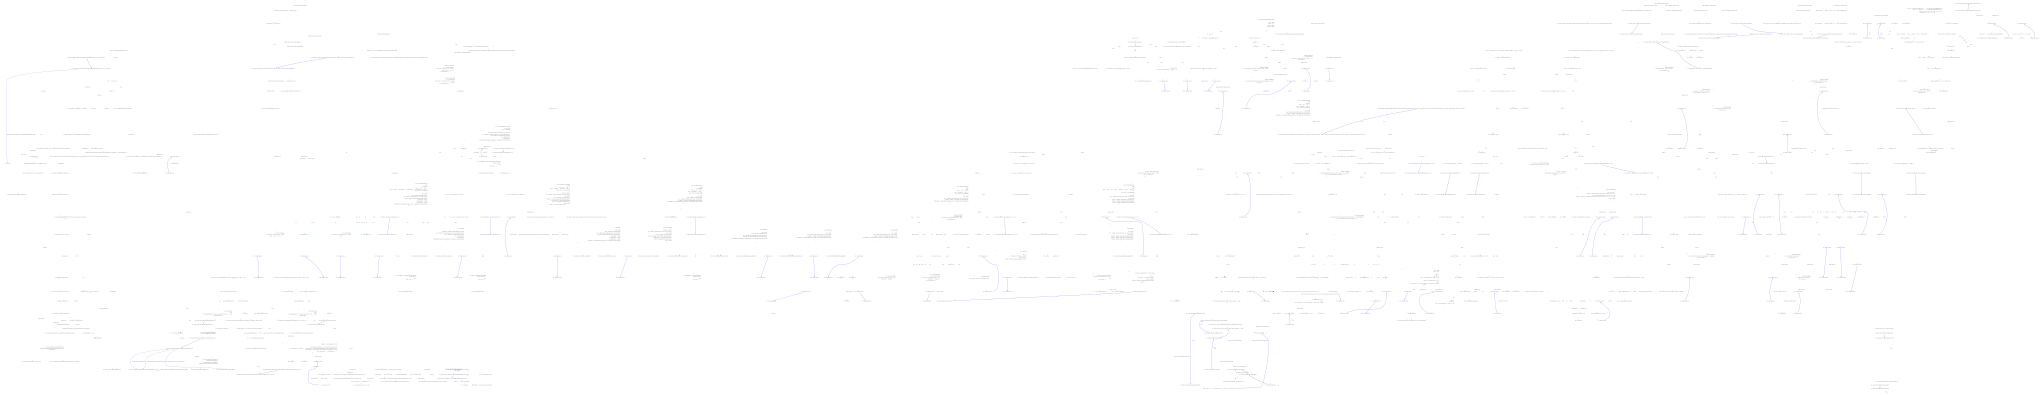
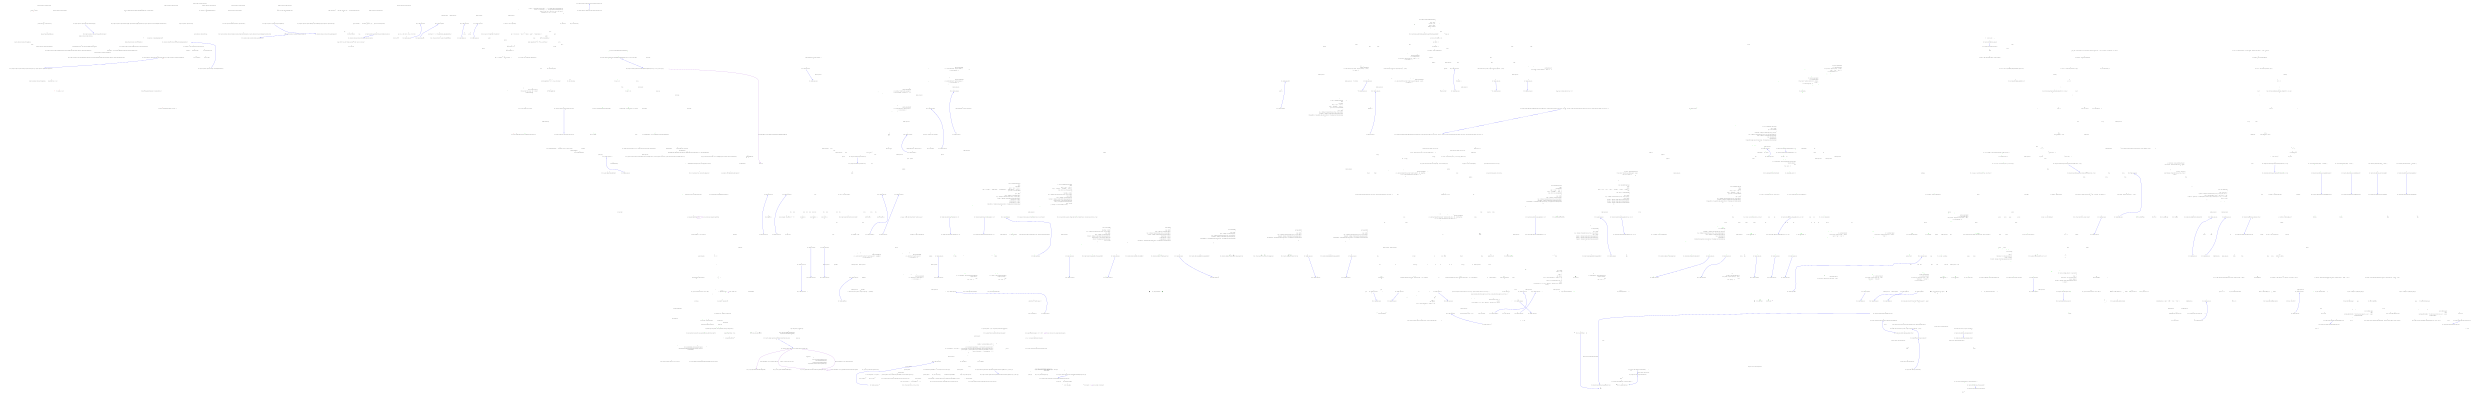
node "x.GetSetCount(''hangfire:servers'')": removed
